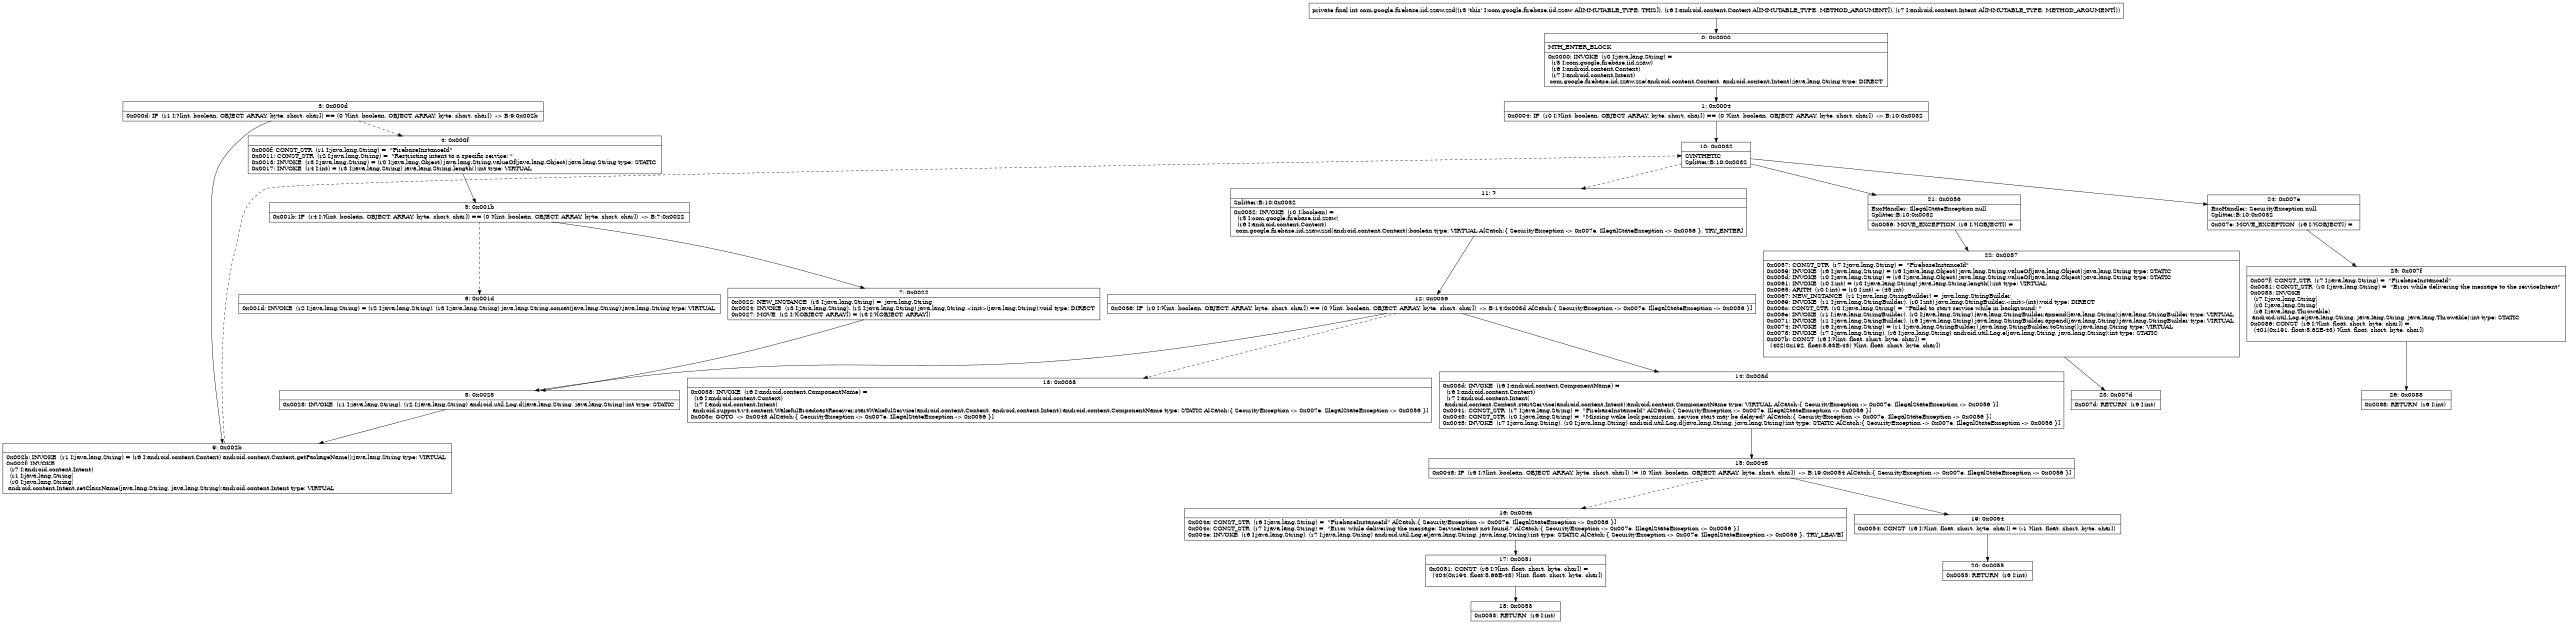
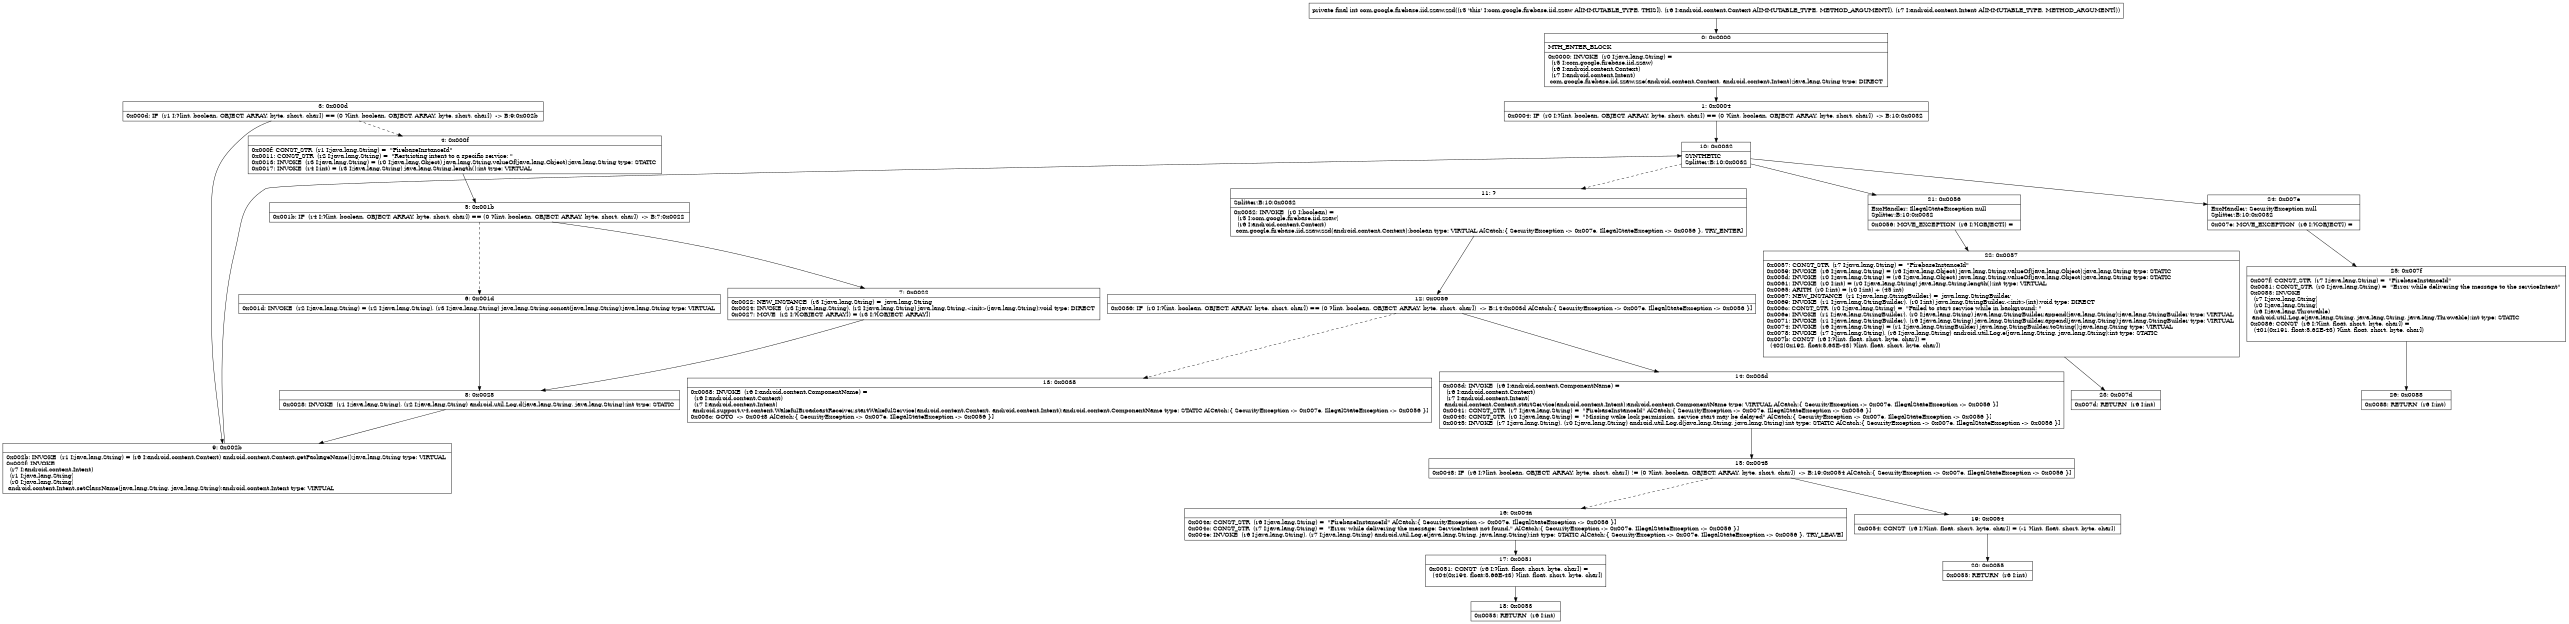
edge "9: 0x002b" -> "10: 0x0032": style dashed -> solid
edge "12: 0x0036" -> "8: 0x0028": now "6: 0x001d" -> "8: 0x0028"
